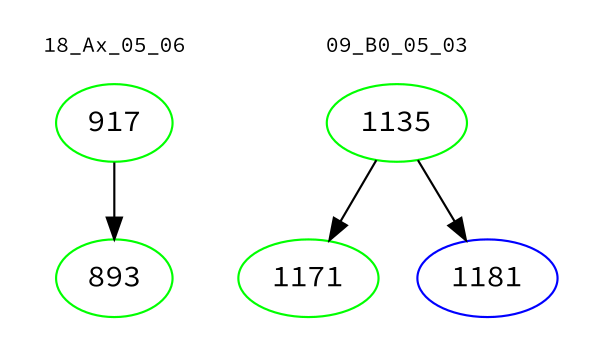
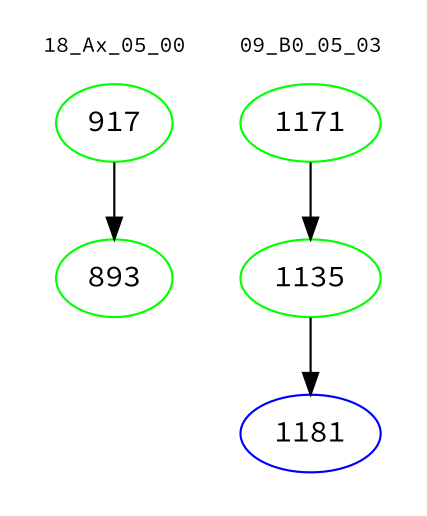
cluster "18_Ax_05_06": label "18_Ax_05_06" -> "18_Ax_05_00"
edge "1135" -> "1171": reversed
